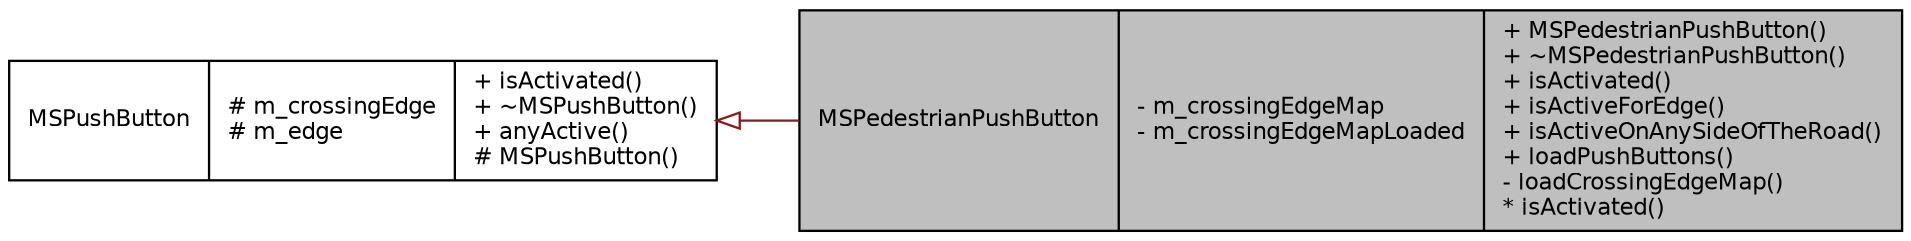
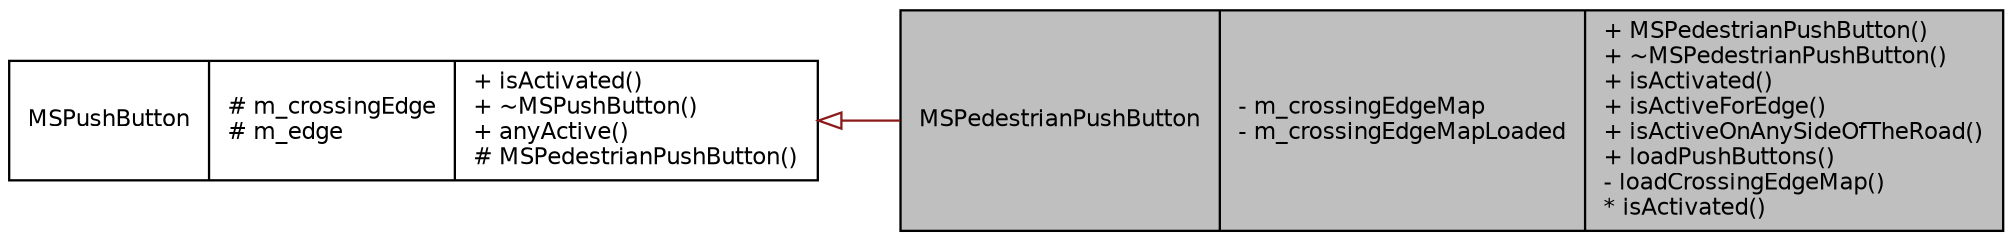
node "MSPushButton": text "# MSPushButton()" -> "# MSPedestrianPushButton()"
